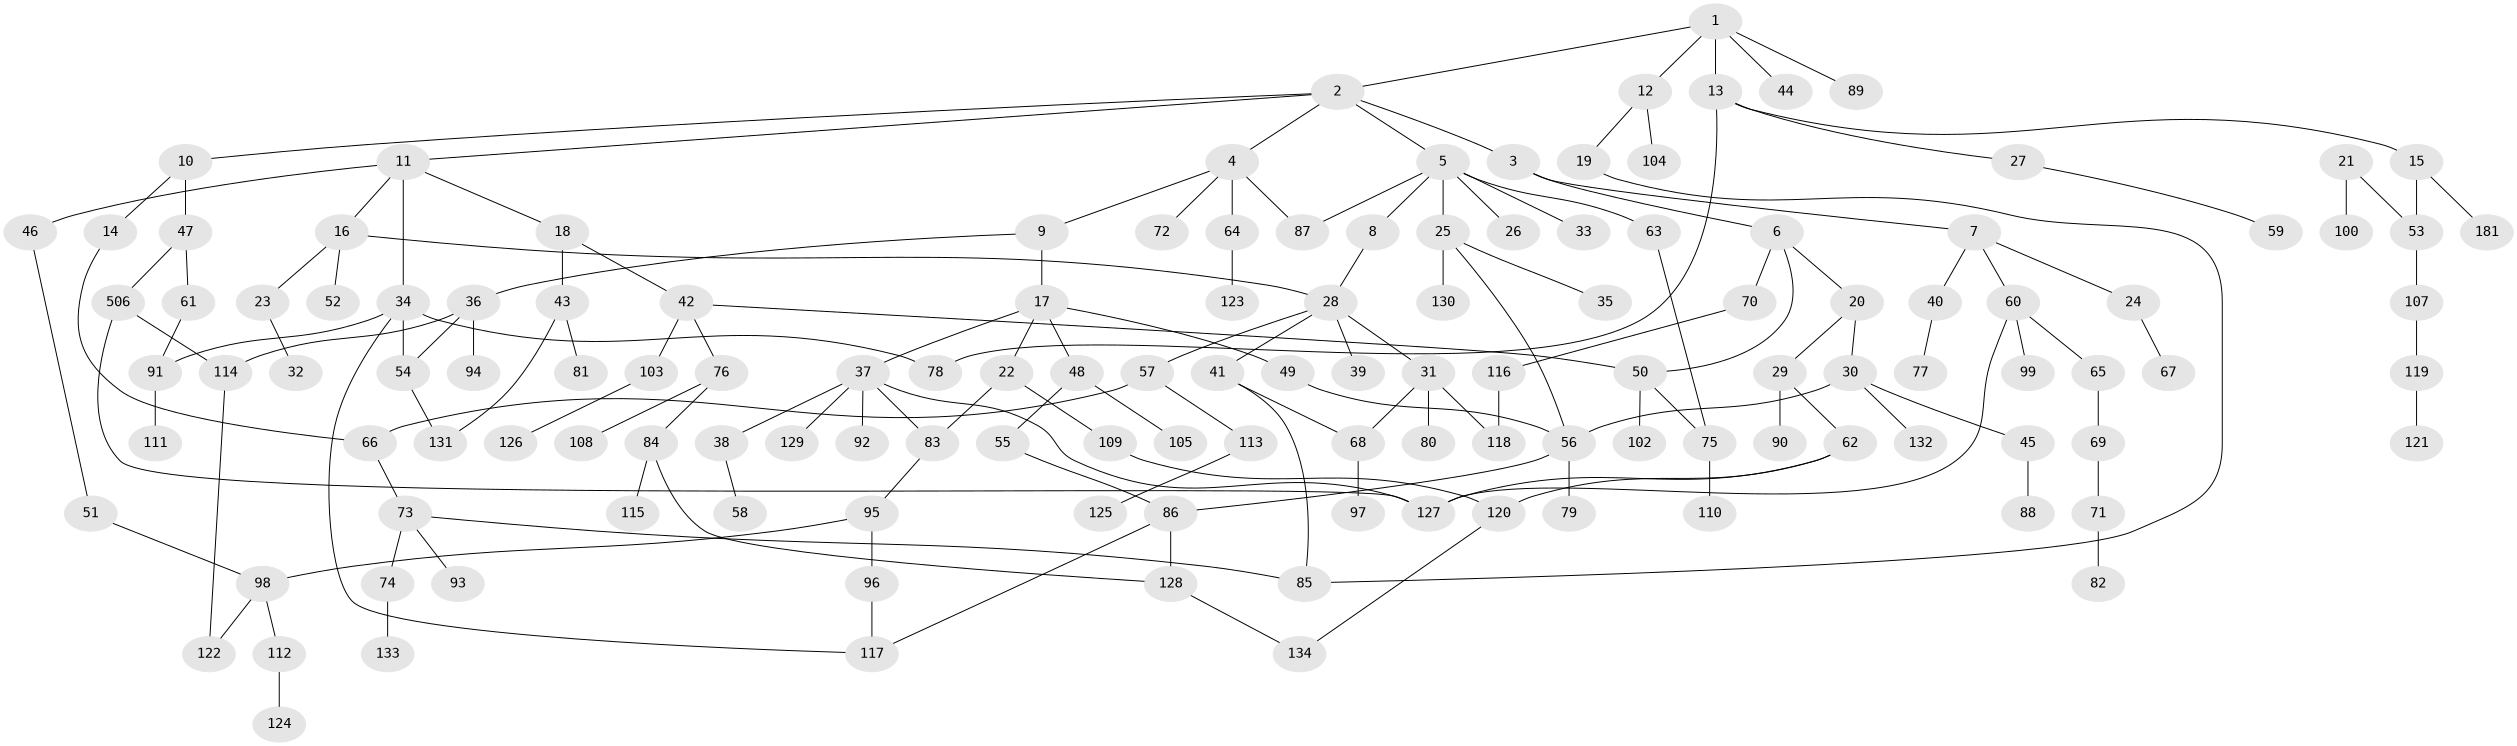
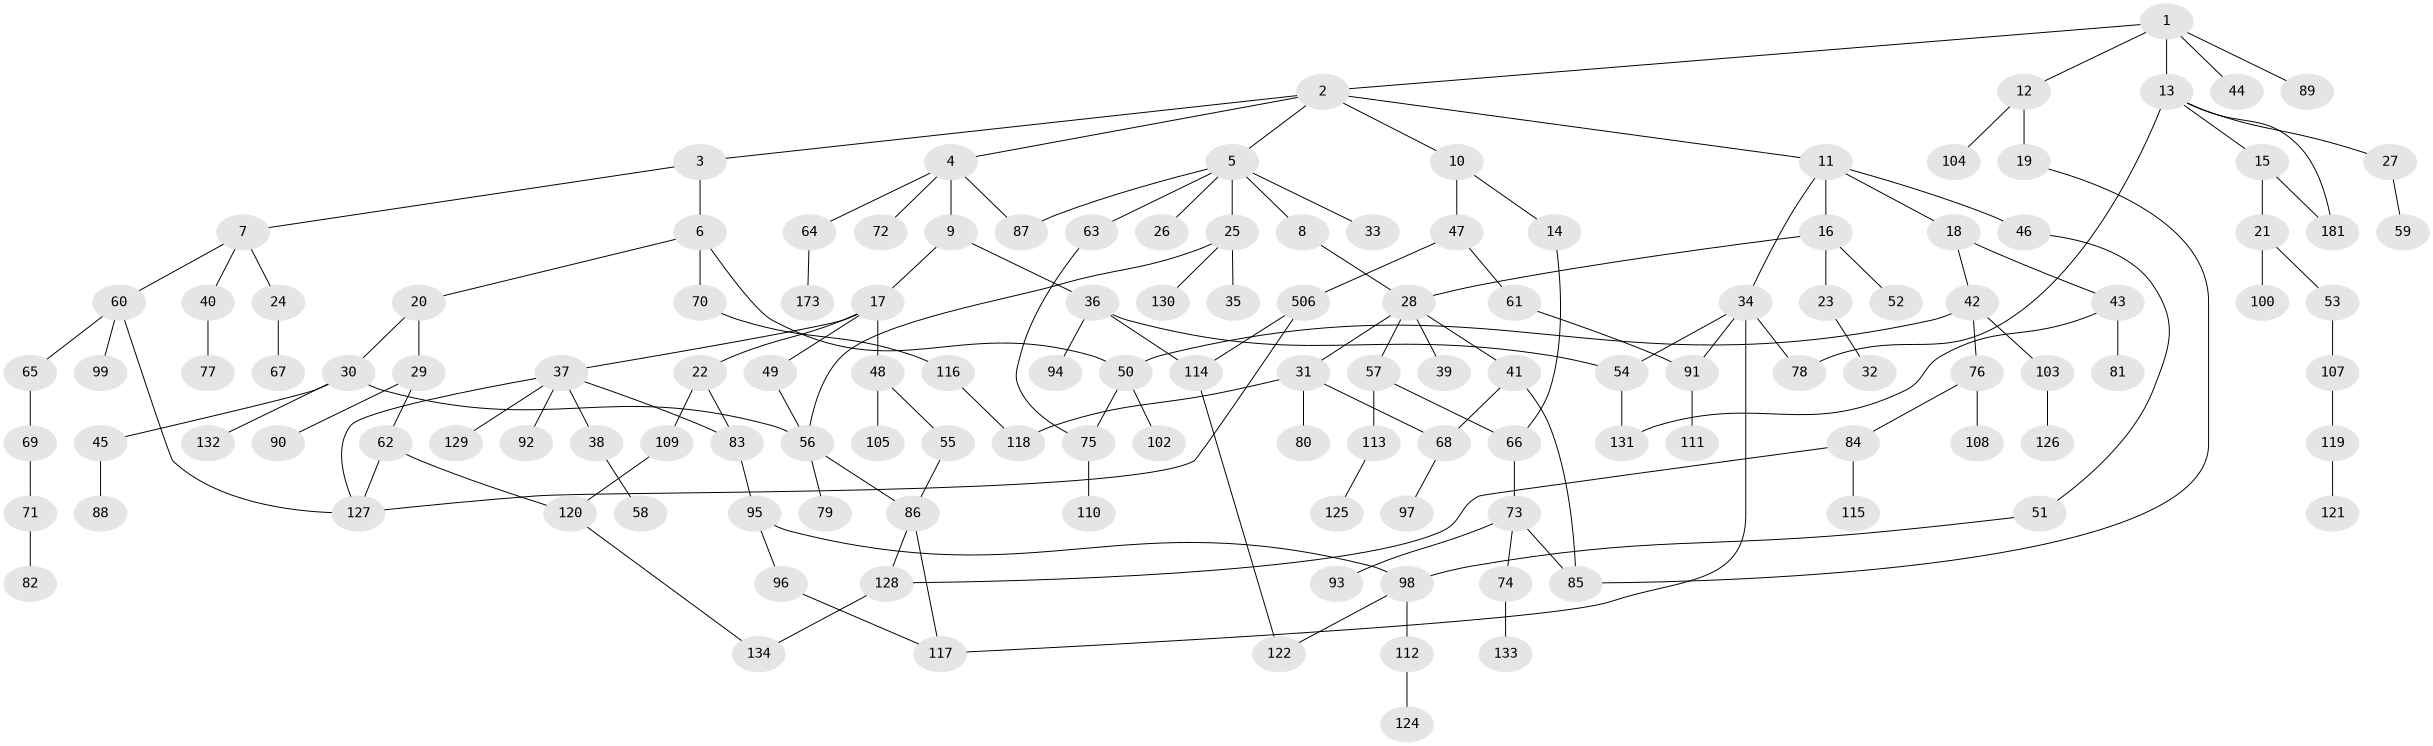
edge "13" -- "181": added
edge "15" -- "53": now "15" -- "21"
node "123": label "123" -> "173"
